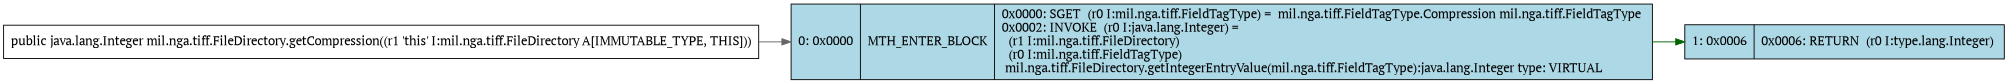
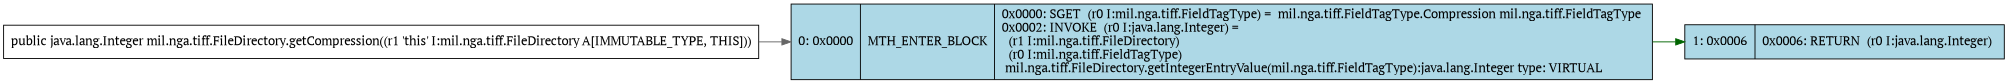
node "1: 0x0006": text "0x0006: RETURN  (r0 I:type.lang.Integer)" -> "0x0006: RETURN  (r0 I:java.lang.Integer)"
